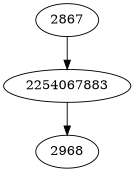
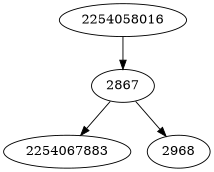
node "2254058016": added
edge "2254067883" -> "2968": now "2867" -> "2968"
